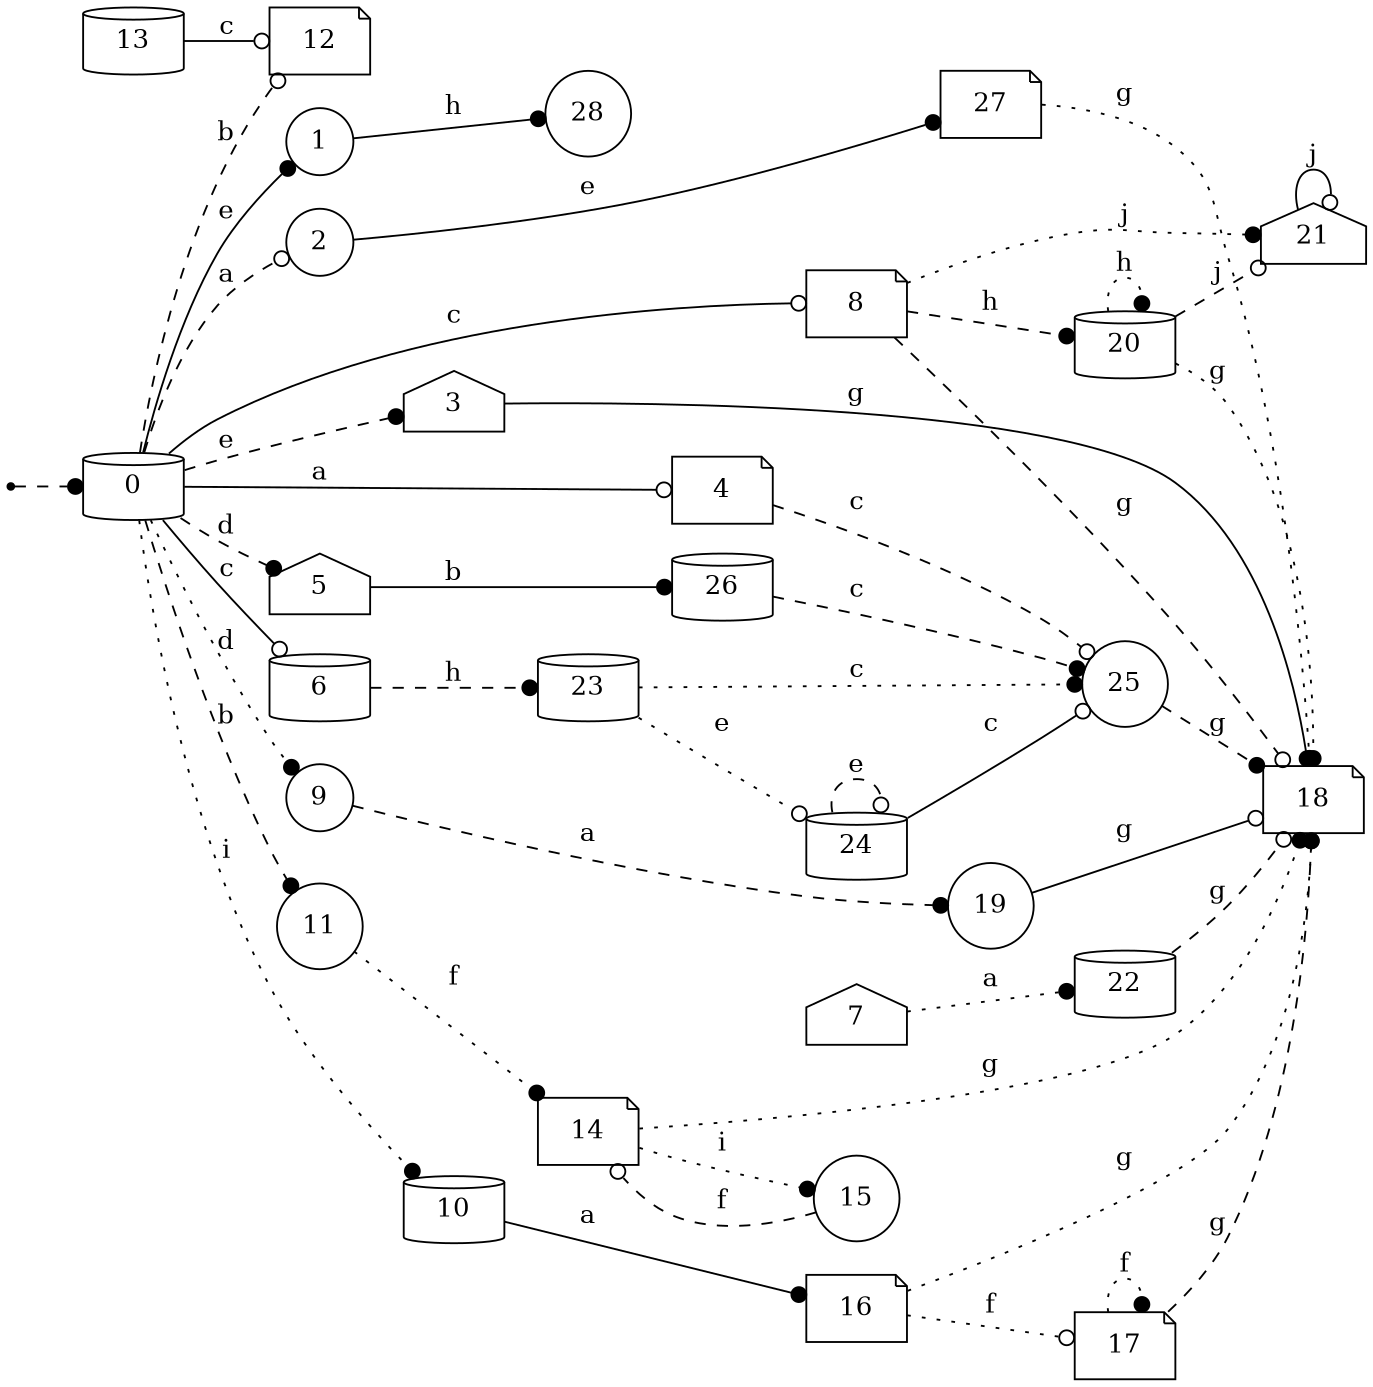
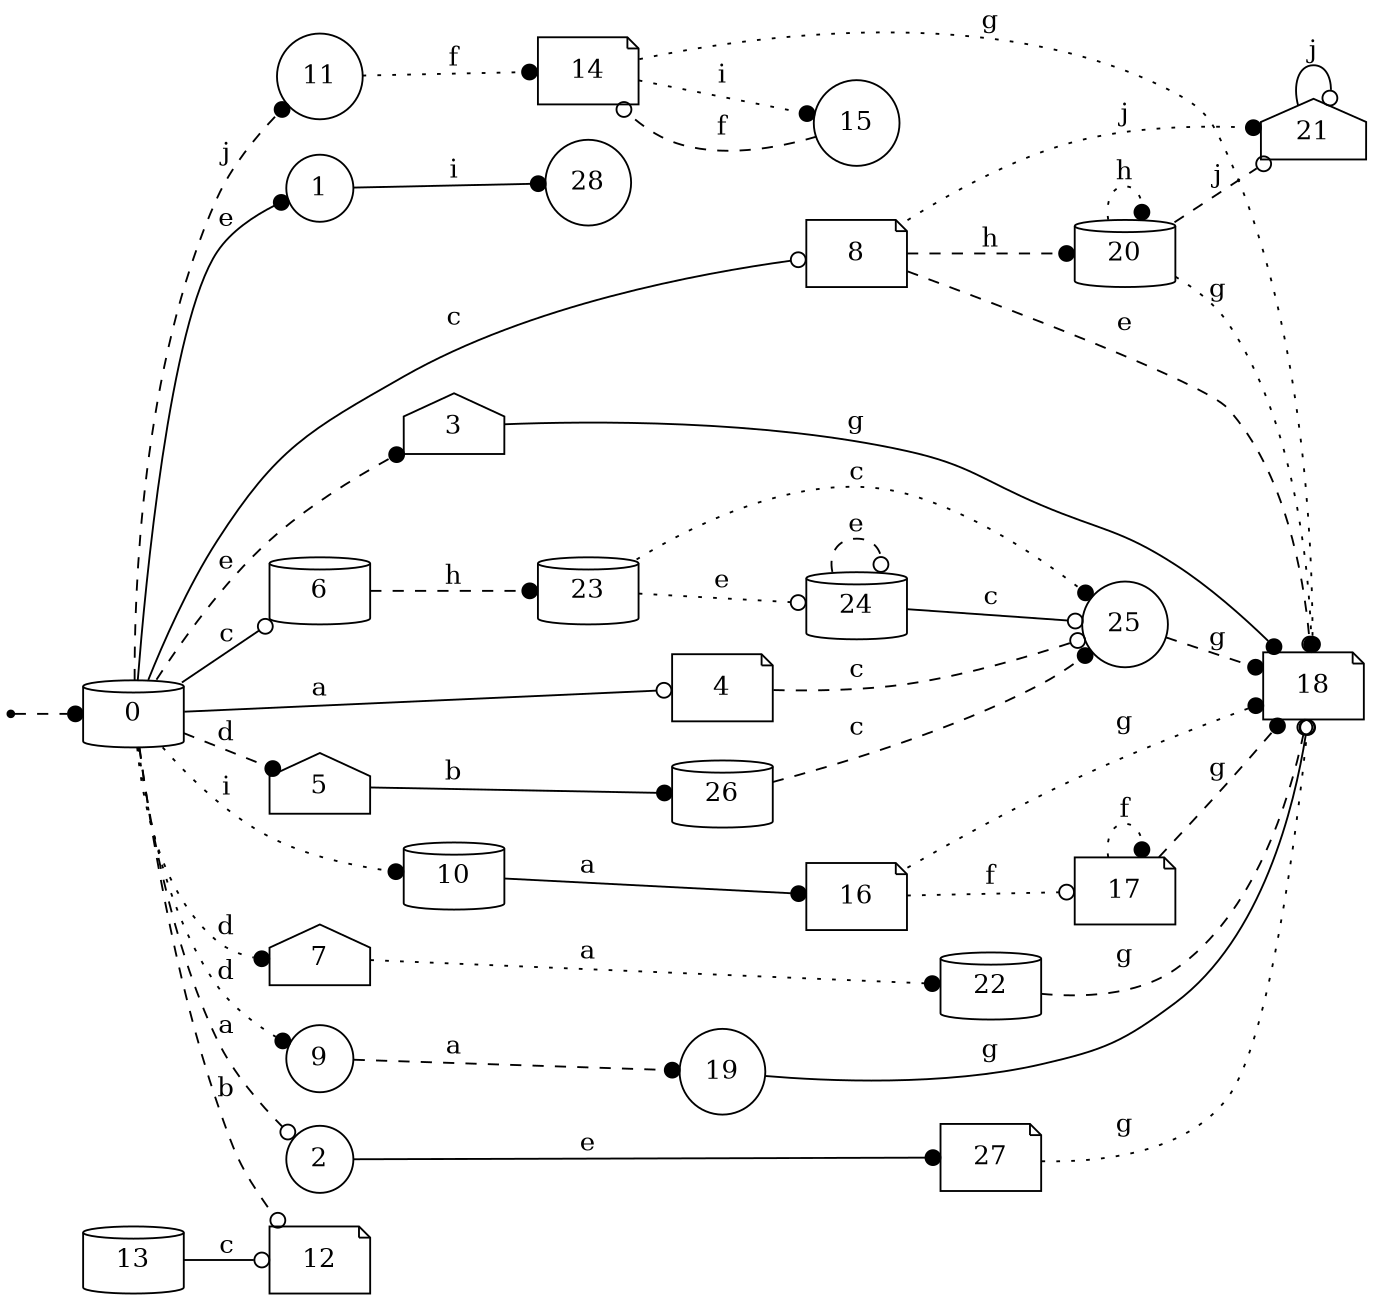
edge "1" -> "28": label "h" -> "i"
edge "8" -> "18": label "g" -> "e"
edge "0" -> "11": label "b" -> "j"
edge "0" -> "7": added, label "d"
